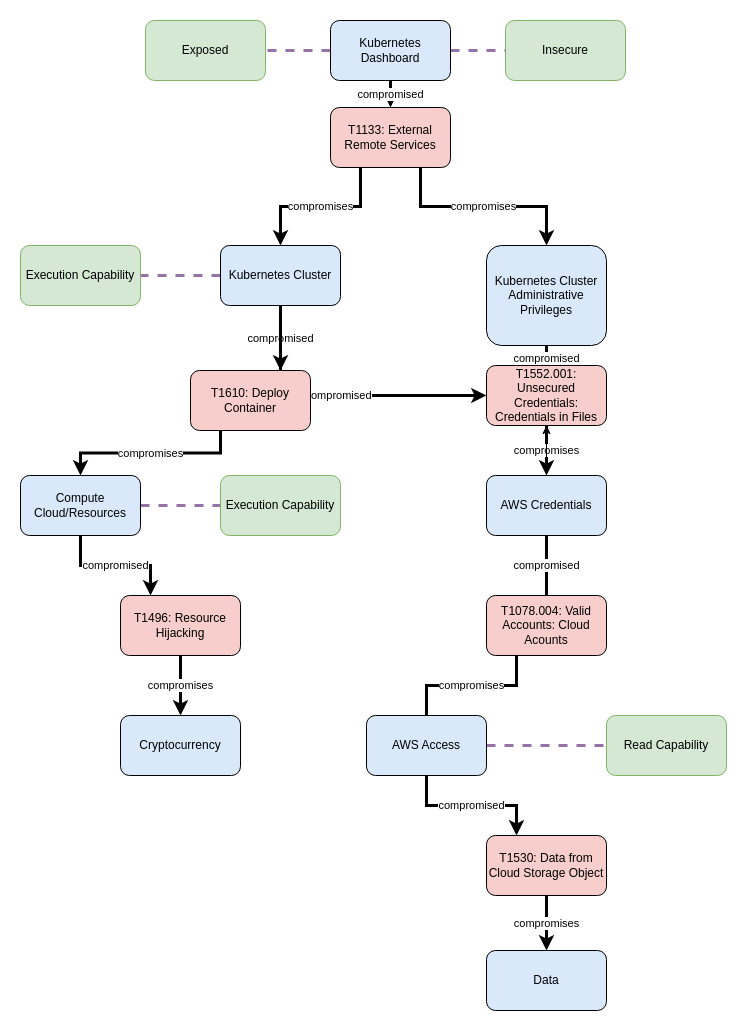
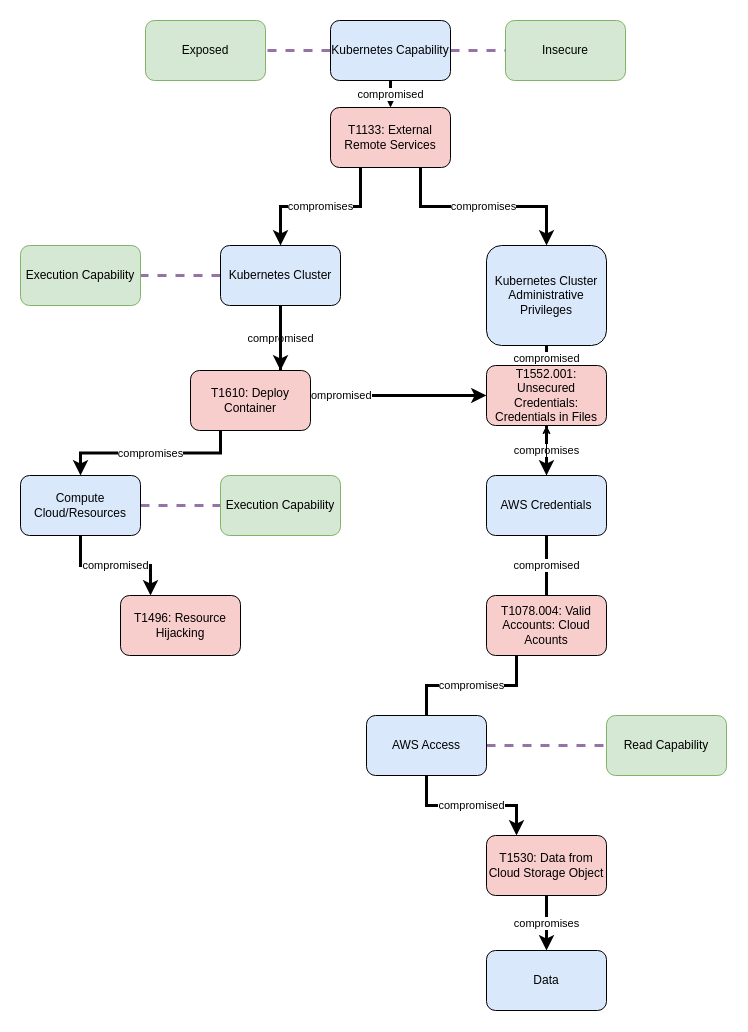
node "Kubernetes Dashboard": label "Kubernetes Dashboard" -> "Kubernetes Capability"
edge "T1496: Resource Hijacking" -> "Cryptocurrency": removed, label "compromises"
node "Cryptocurrency": removed
